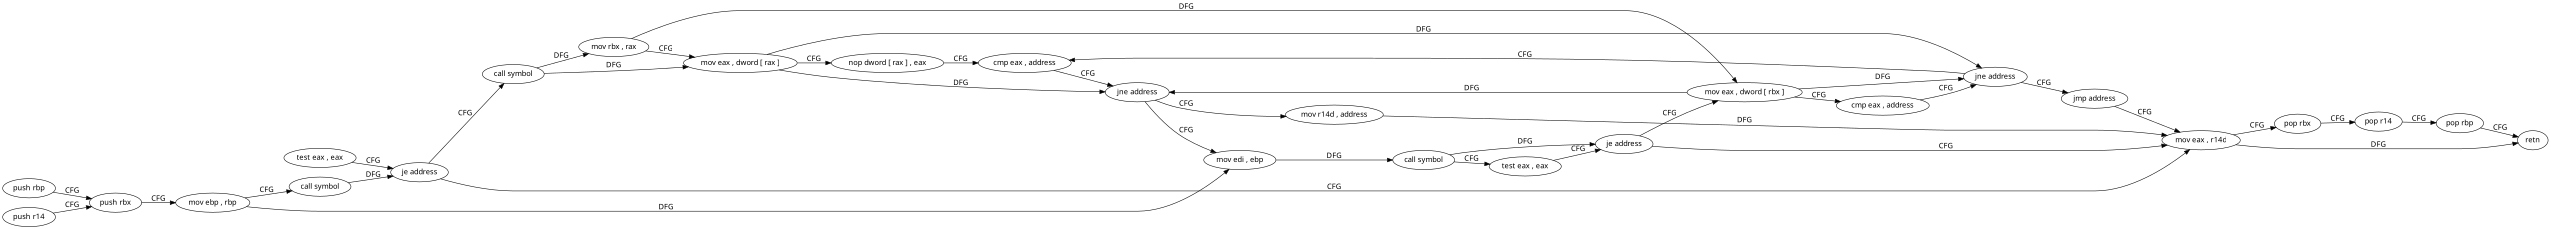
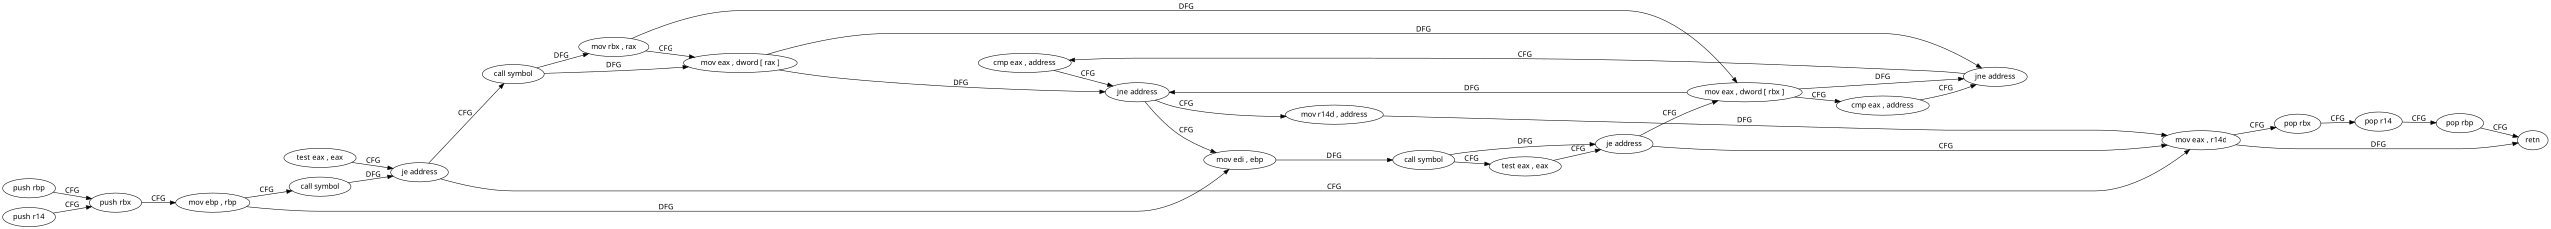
node "nop dword [ rax ] , eax": removed
node "jmp address": removed
